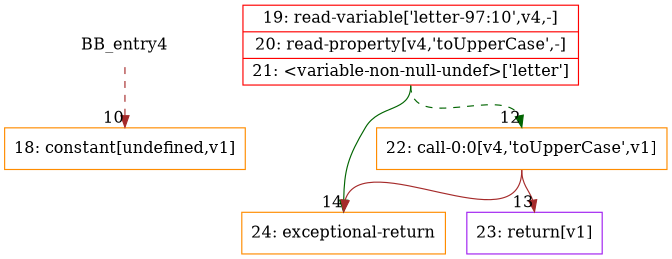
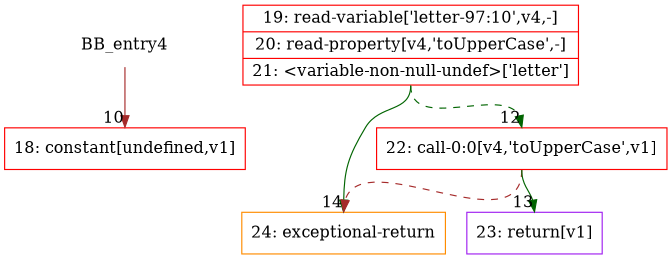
edge "BB_entry4" -> "18: constant[undefined,v1]": style dashed -> solid
node "18: constant[undefined,v1]": color darkorange -> red
node "22: call-0:0[v4,'toUpperCase',v1]": color darkorange -> red
edge "22: call-0:0[v4,'toUpperCase',v1]" -> "23: return[v1]": color brown -> darkgreen
edge "22: call-0:0[v4,'toUpperCase',v1]" -> "24: exceptional-return": style solid -> dashed
